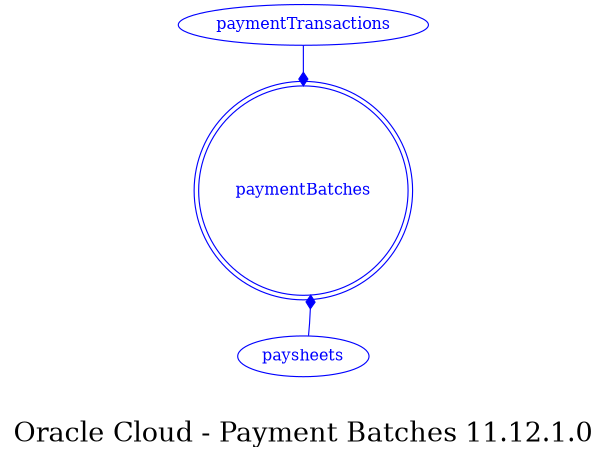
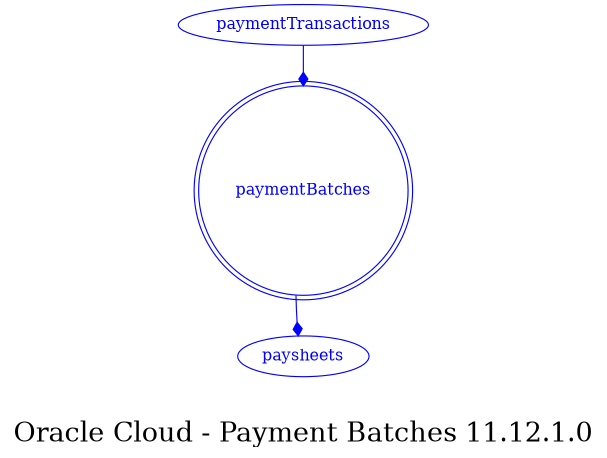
edge "paysheets" -> "paymentBatches": reversed
